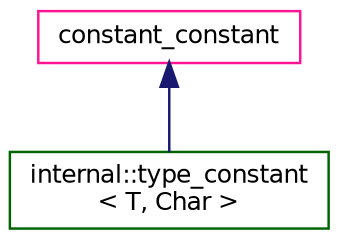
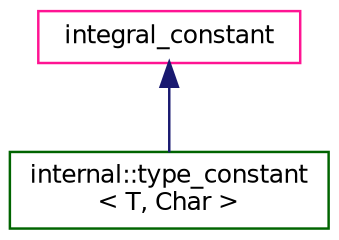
node "constant_constant": label "constant_constant" -> "integral_constant"
